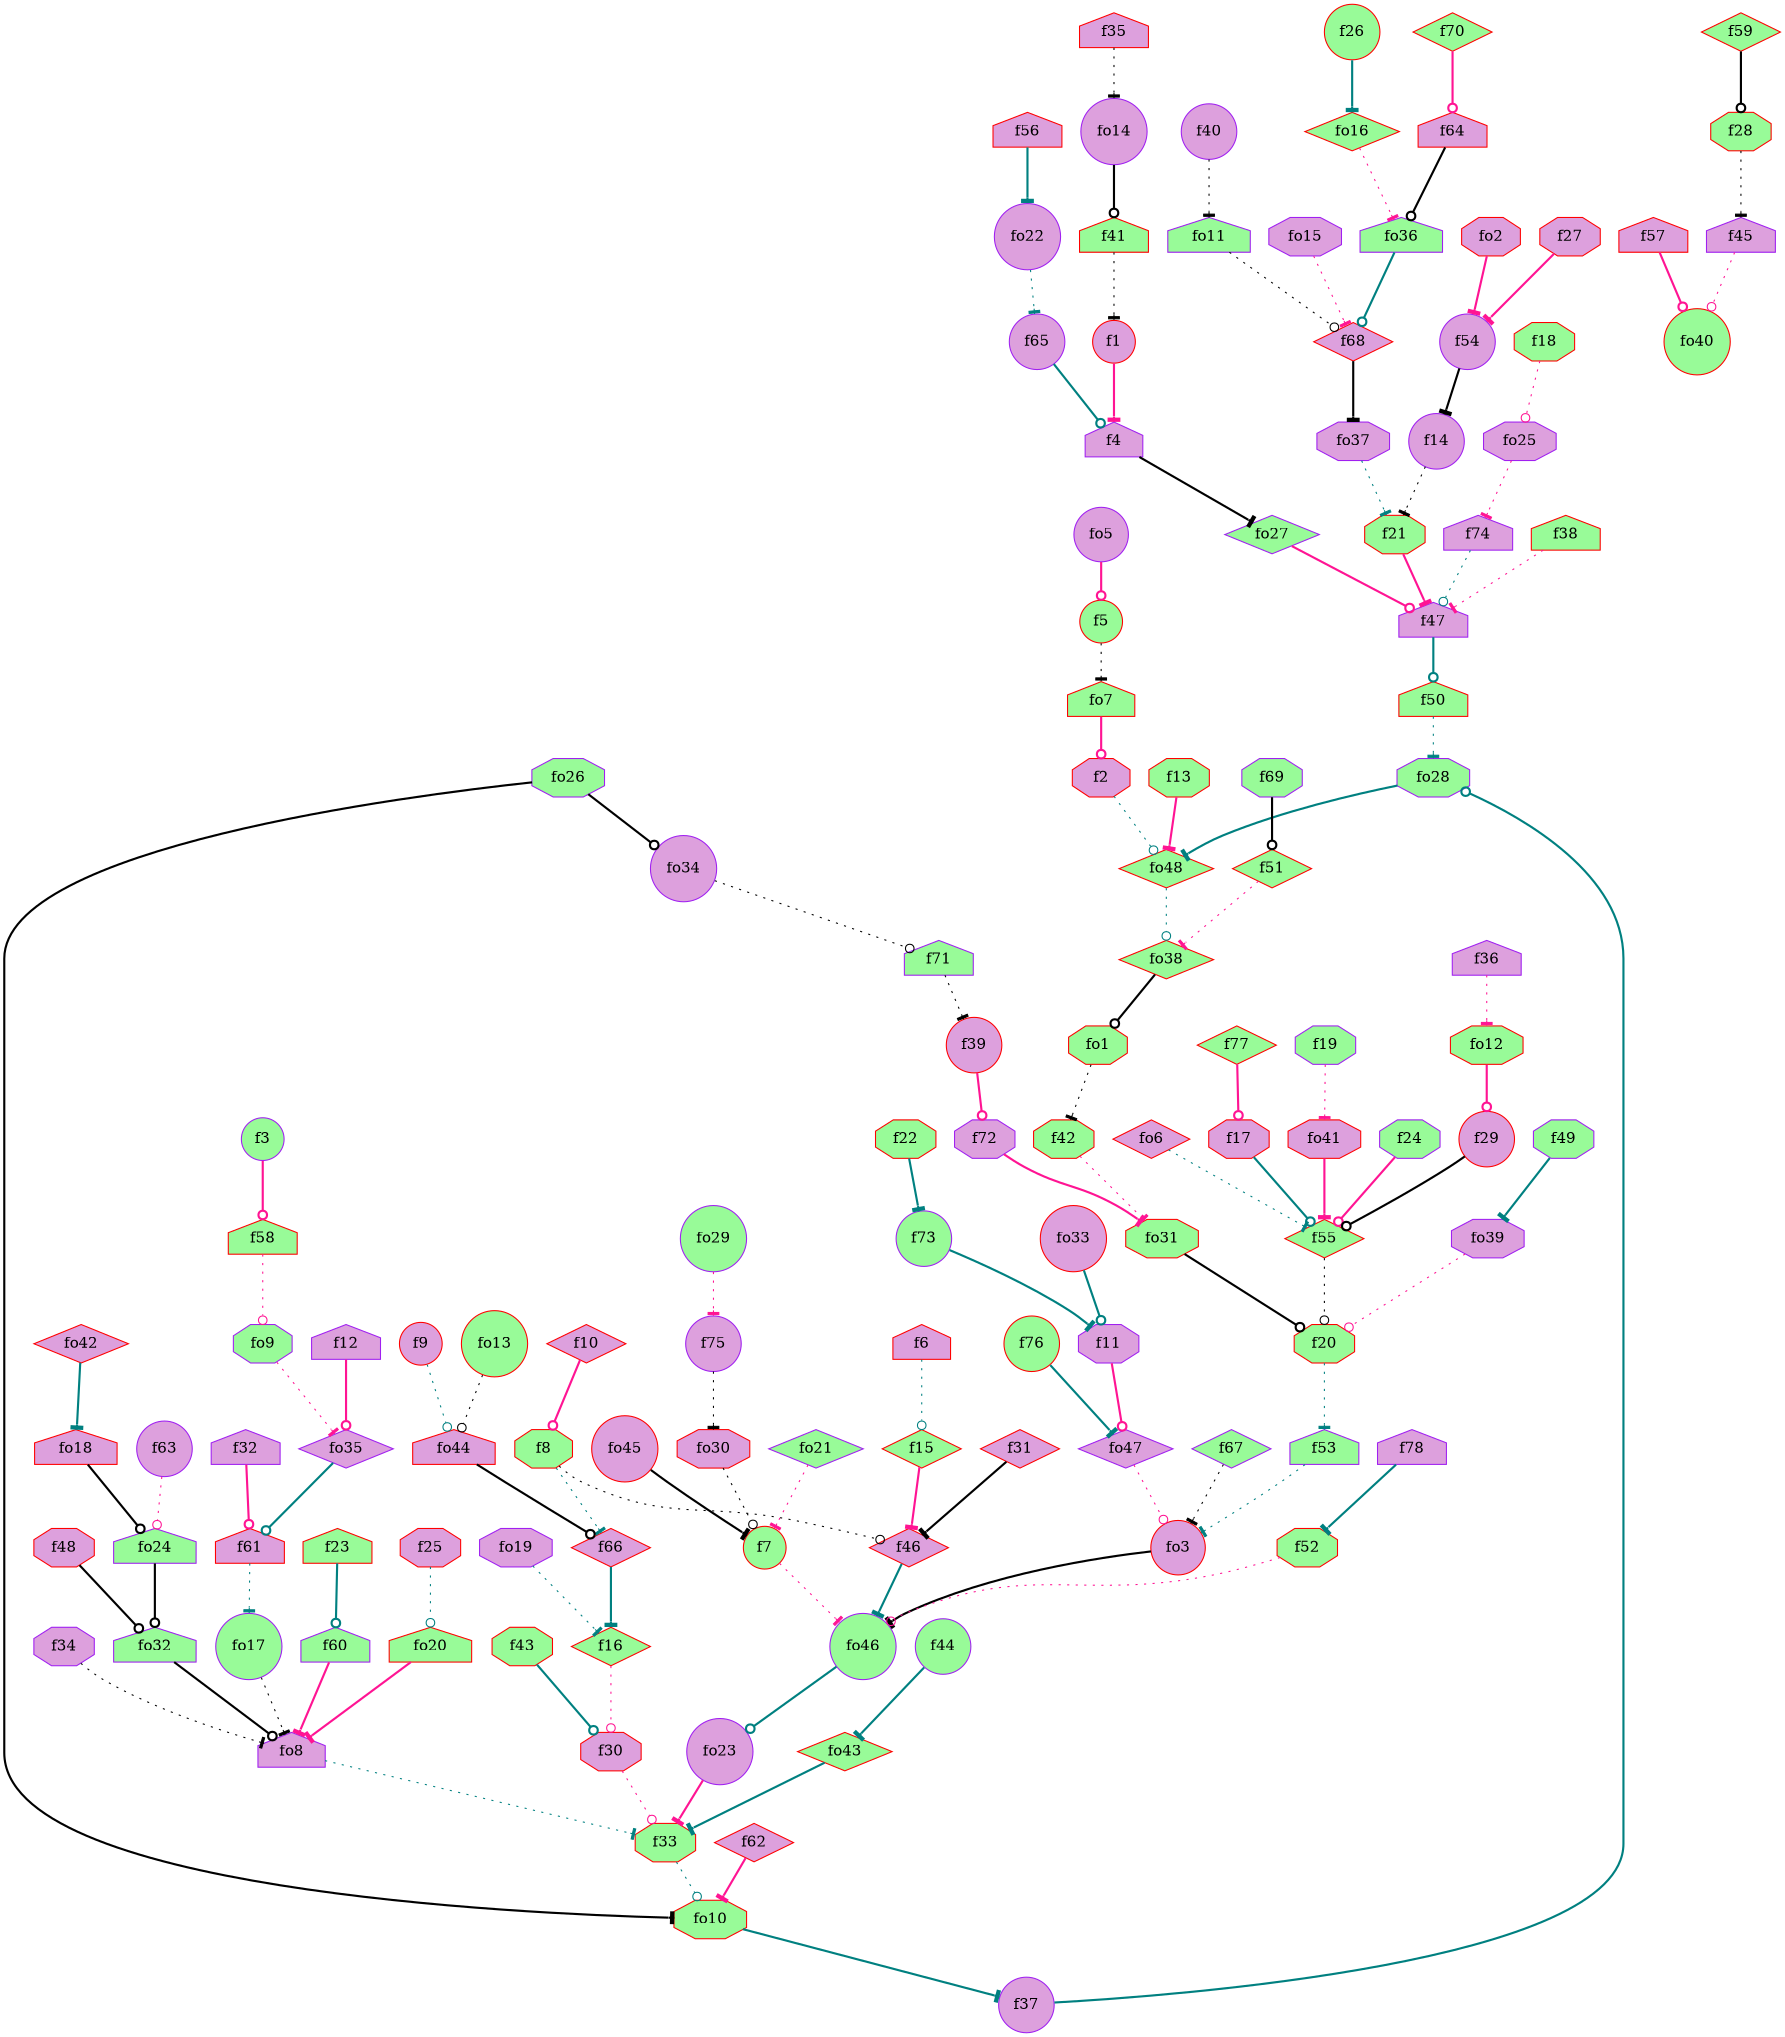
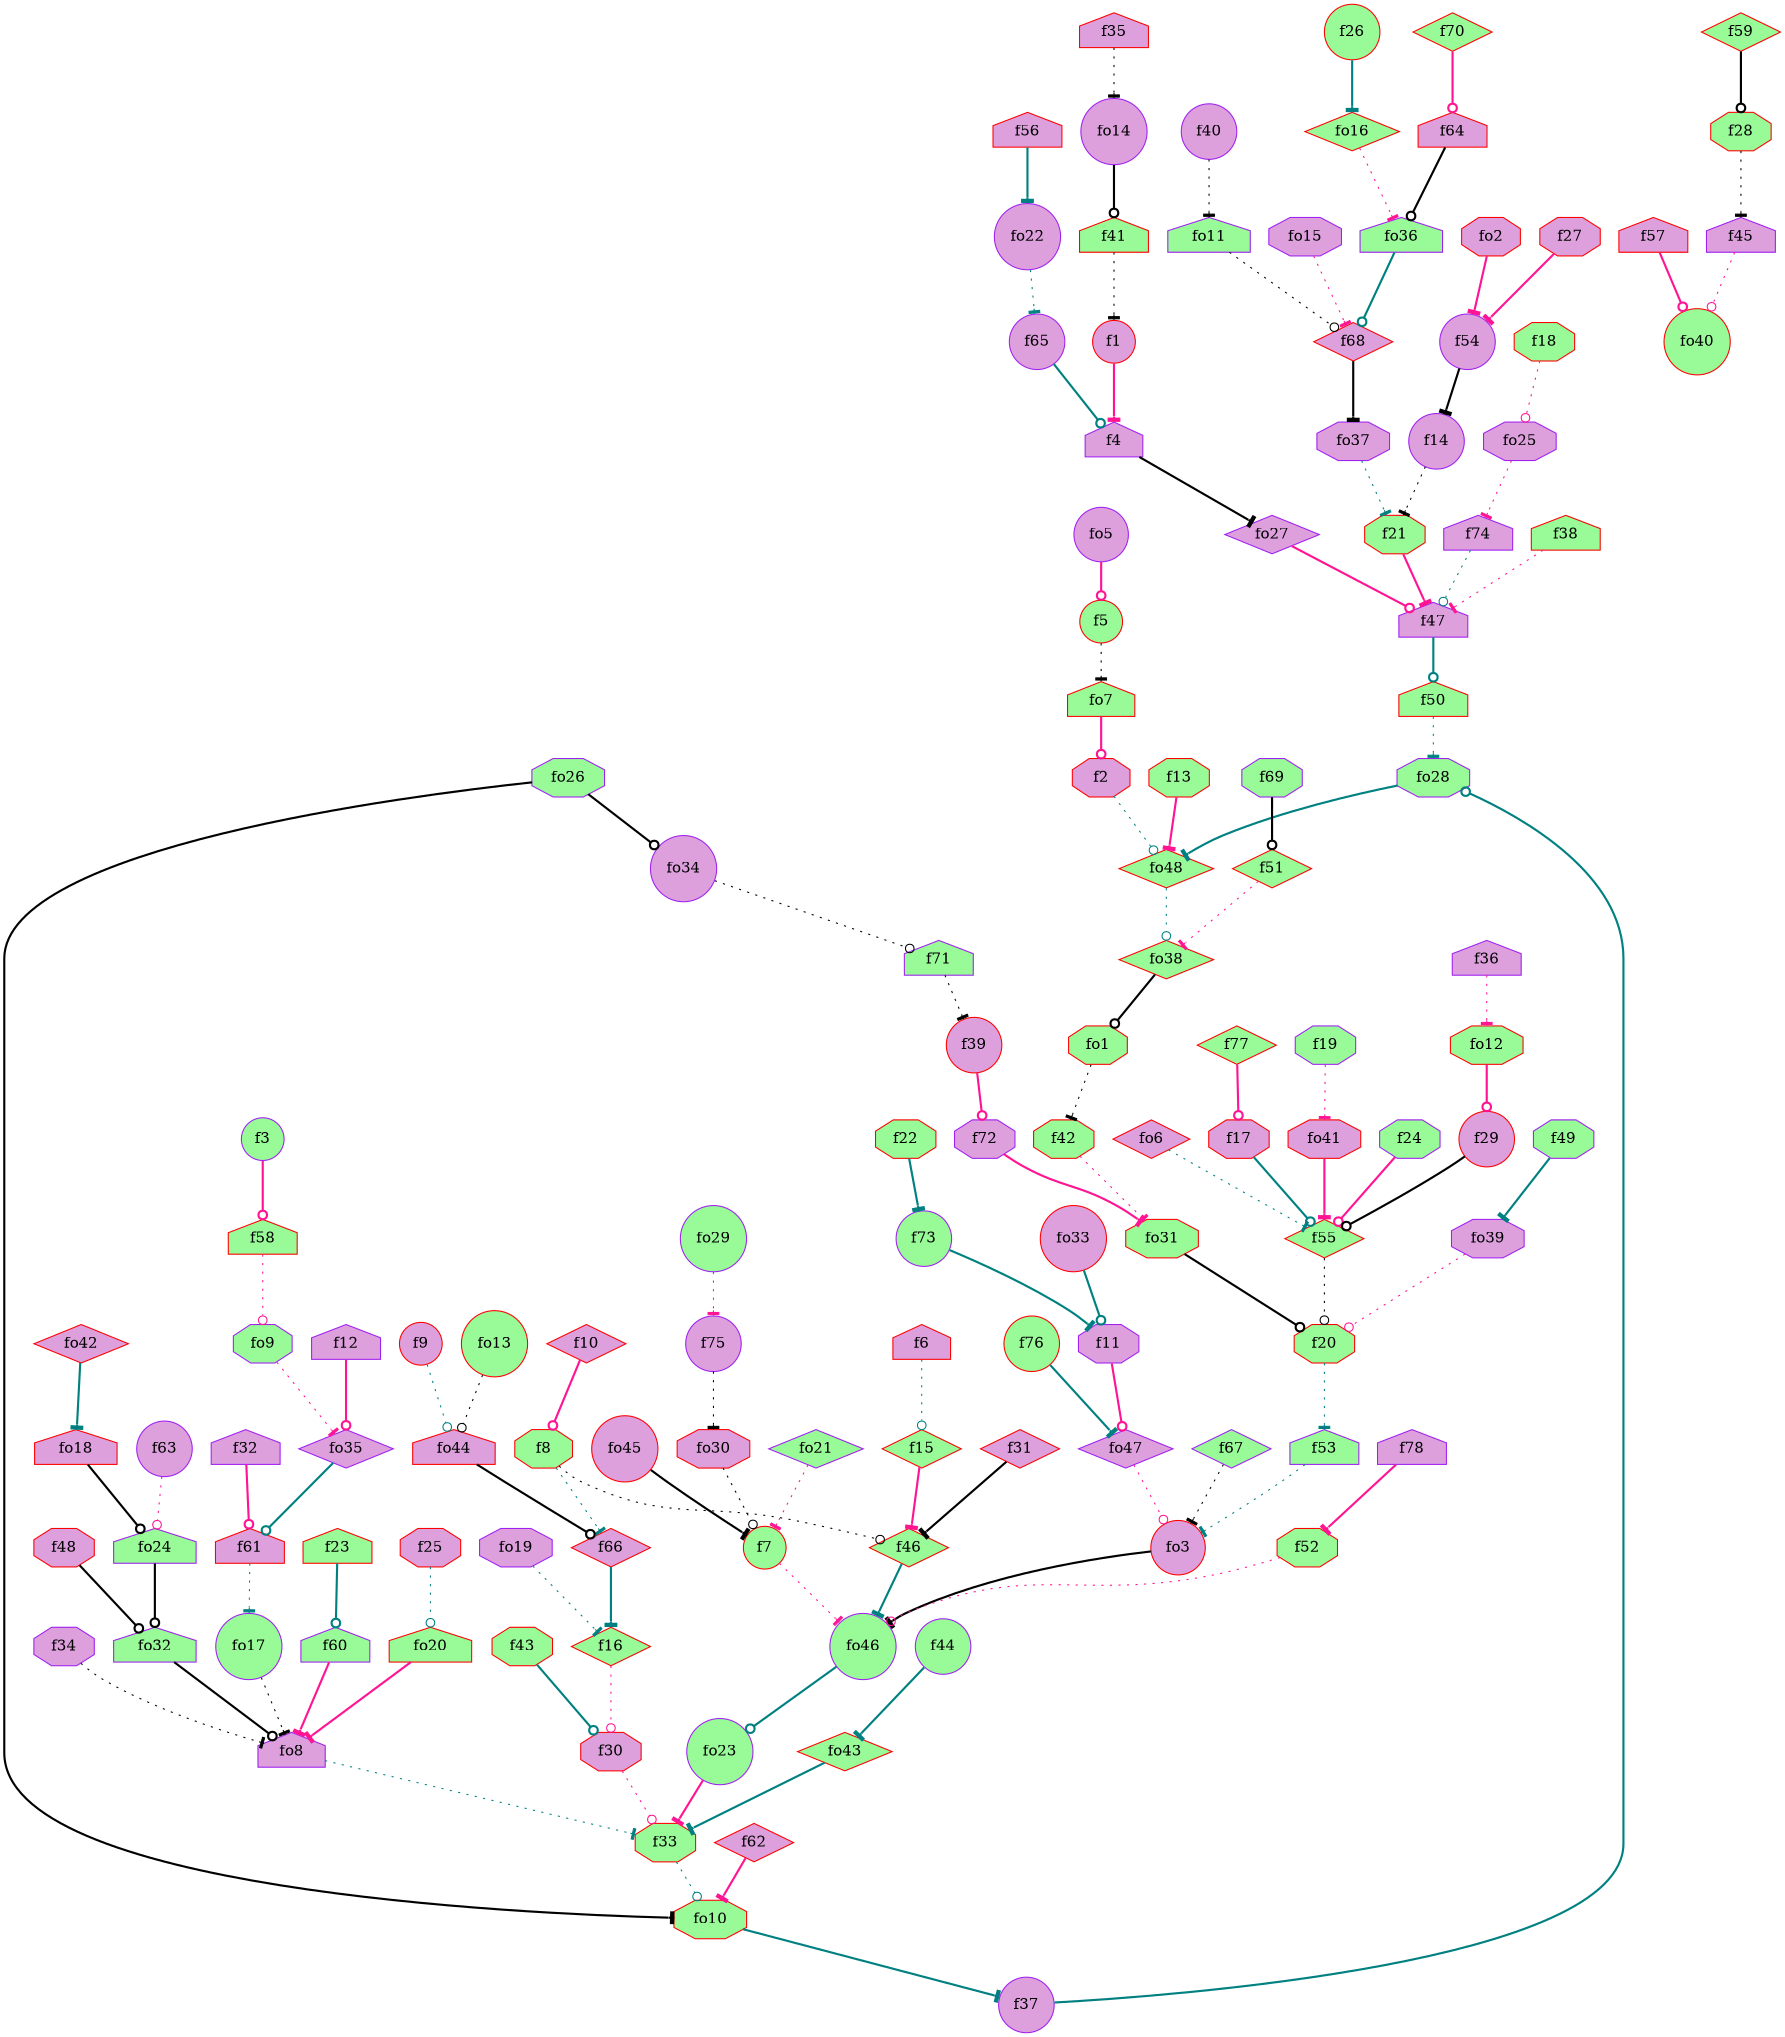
node "fo27": fillcolor palegreen -> plum
edge "f78" -> "f52": color teal -> deeppink
node "f46": fillcolor plum -> palegreen
node "fo23": fillcolor plum -> palegreen
